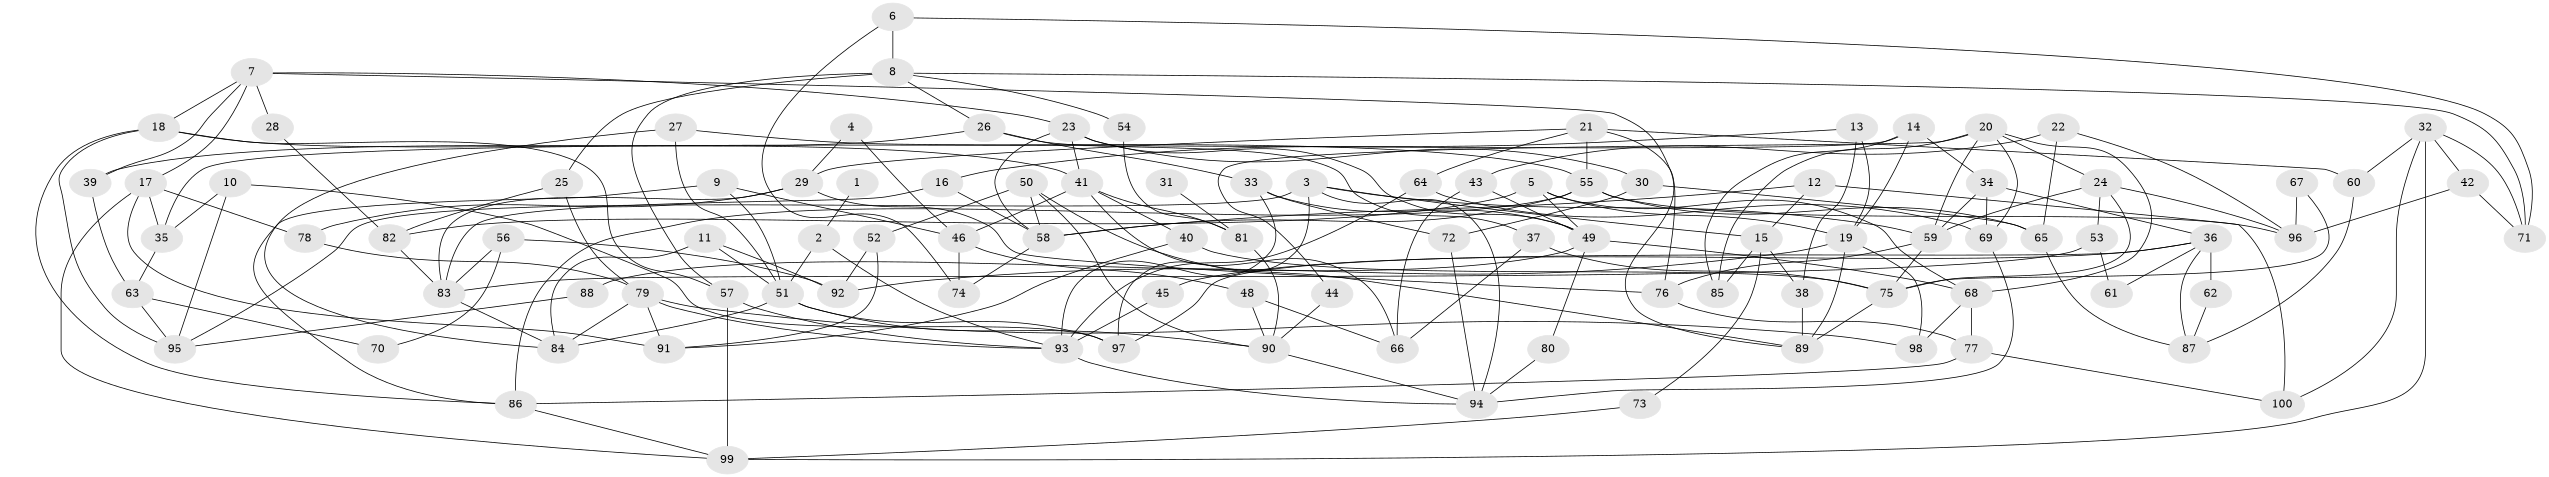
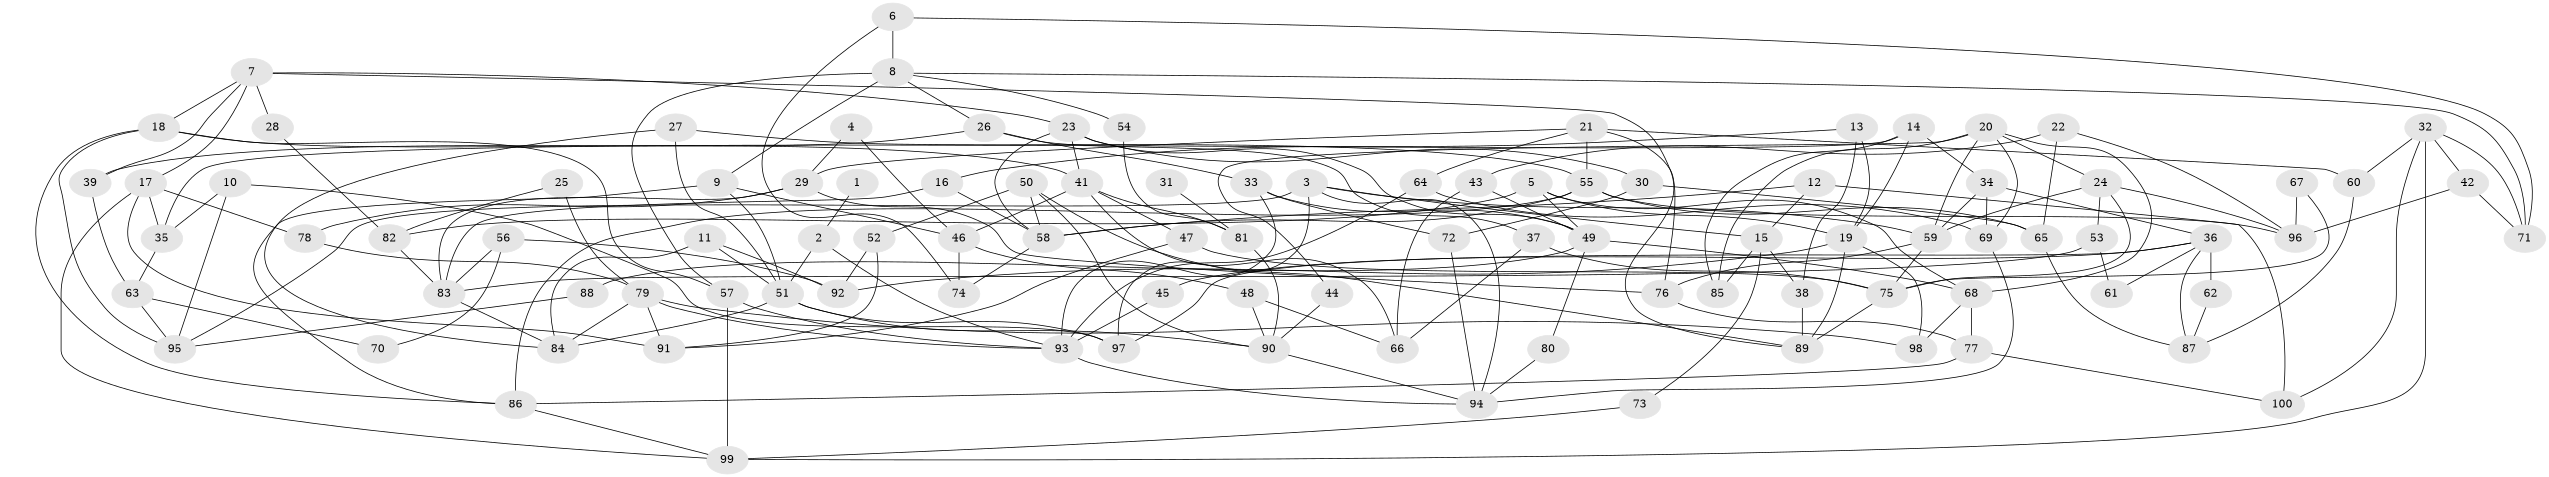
edge "8" -- "25": now "8" -- "9"
node "40": label "40" -> "47"
